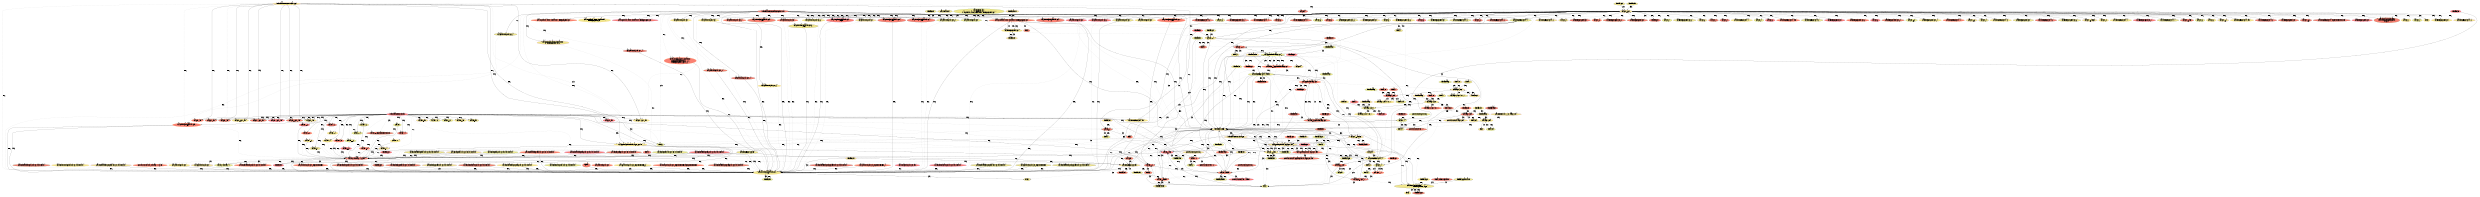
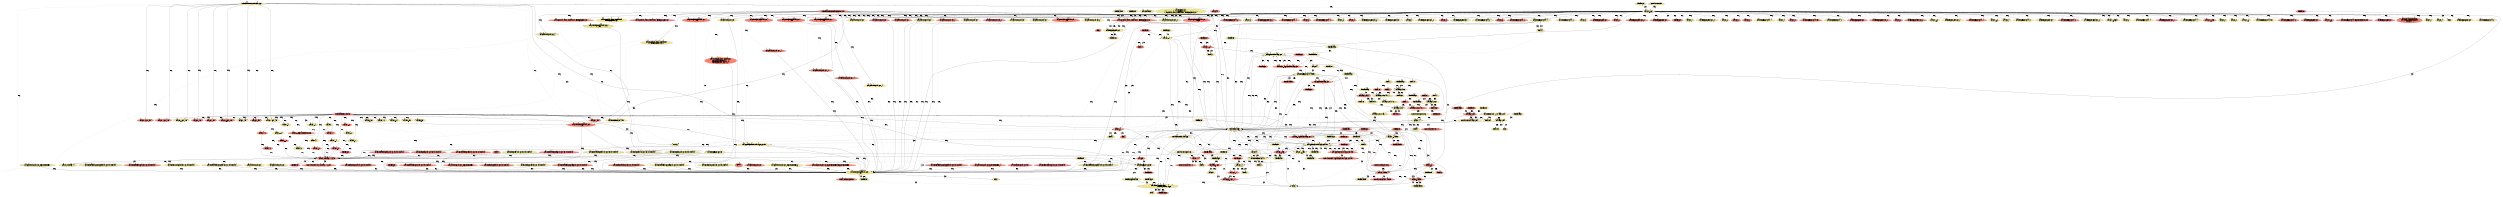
node "(Identifier,tlen)": label "(Identifier,tlen)" -> "(ControlStructure,tlen)"
edge "(Call,alen = bgp_attr_len(aflags, tptr))" -> "(MethodReturn,RET)": removed, label "DDG:"
node "(Call,len > 0)": removed
